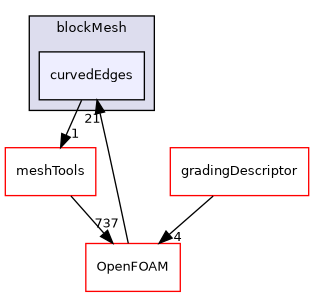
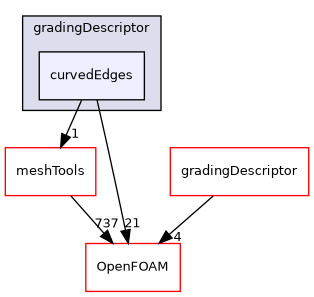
cluster "blockMesh": label "blockMesh" -> "gradingDescriptor"
edge "OpenFOAM" -> "curvedEdges": reversed
